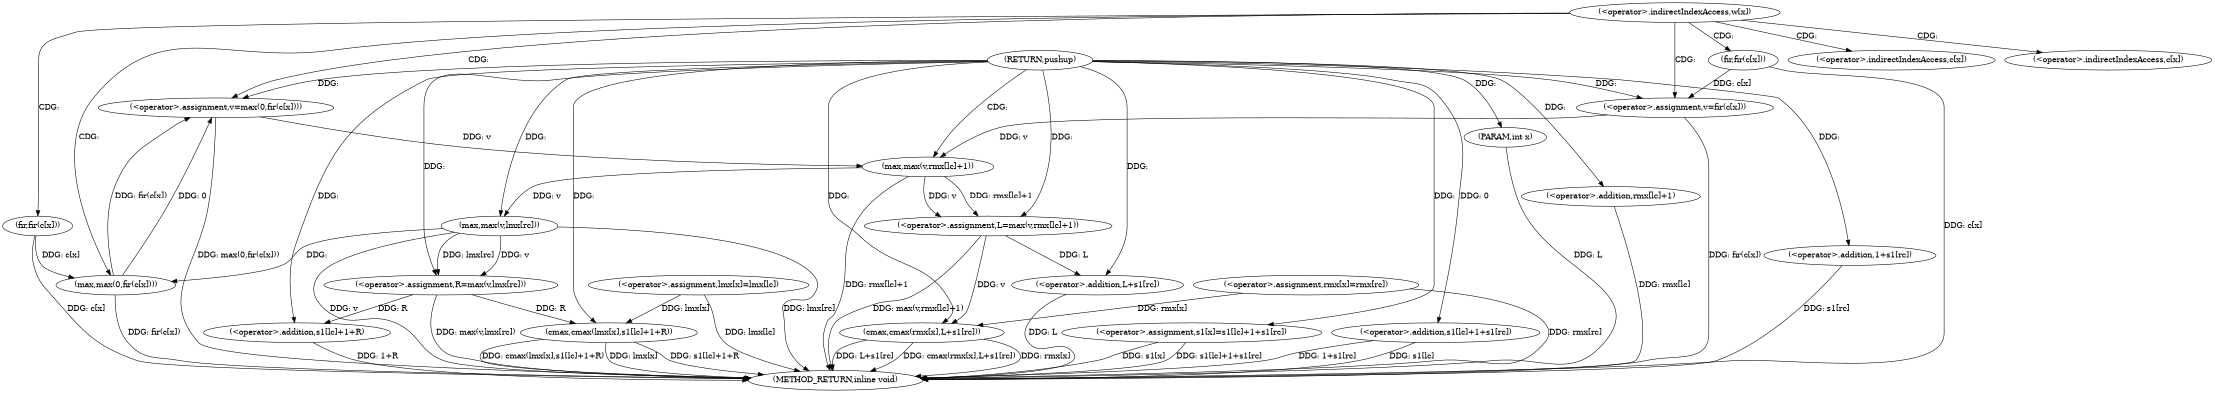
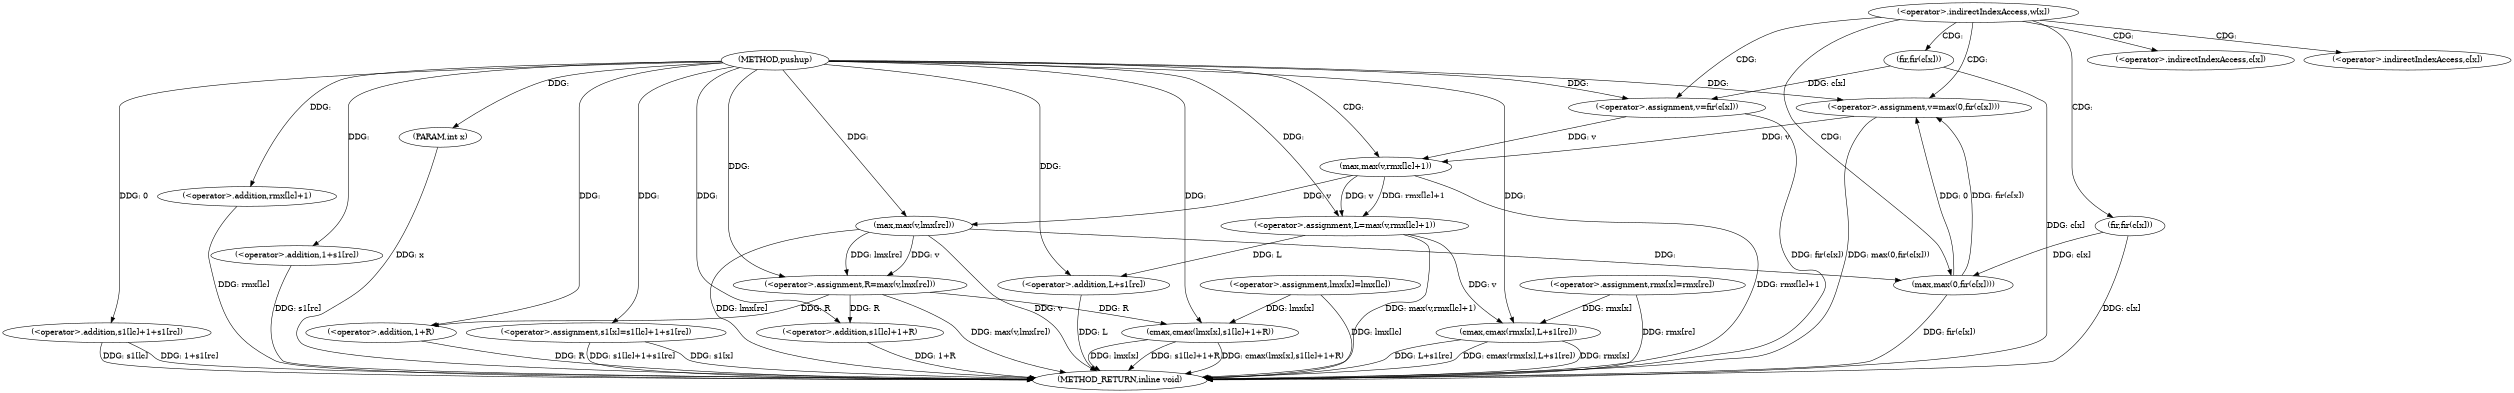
node "(RETURN,pushup)": label "(RETURN,pushup)" -> "(METHOD,pushup)"
edge "(PARAM,int x)" -> "(METHOD_RETURN,inline void)": label "DDG: L" -> "DDG: x"
node "(<operator>.addition,1+R)": added
